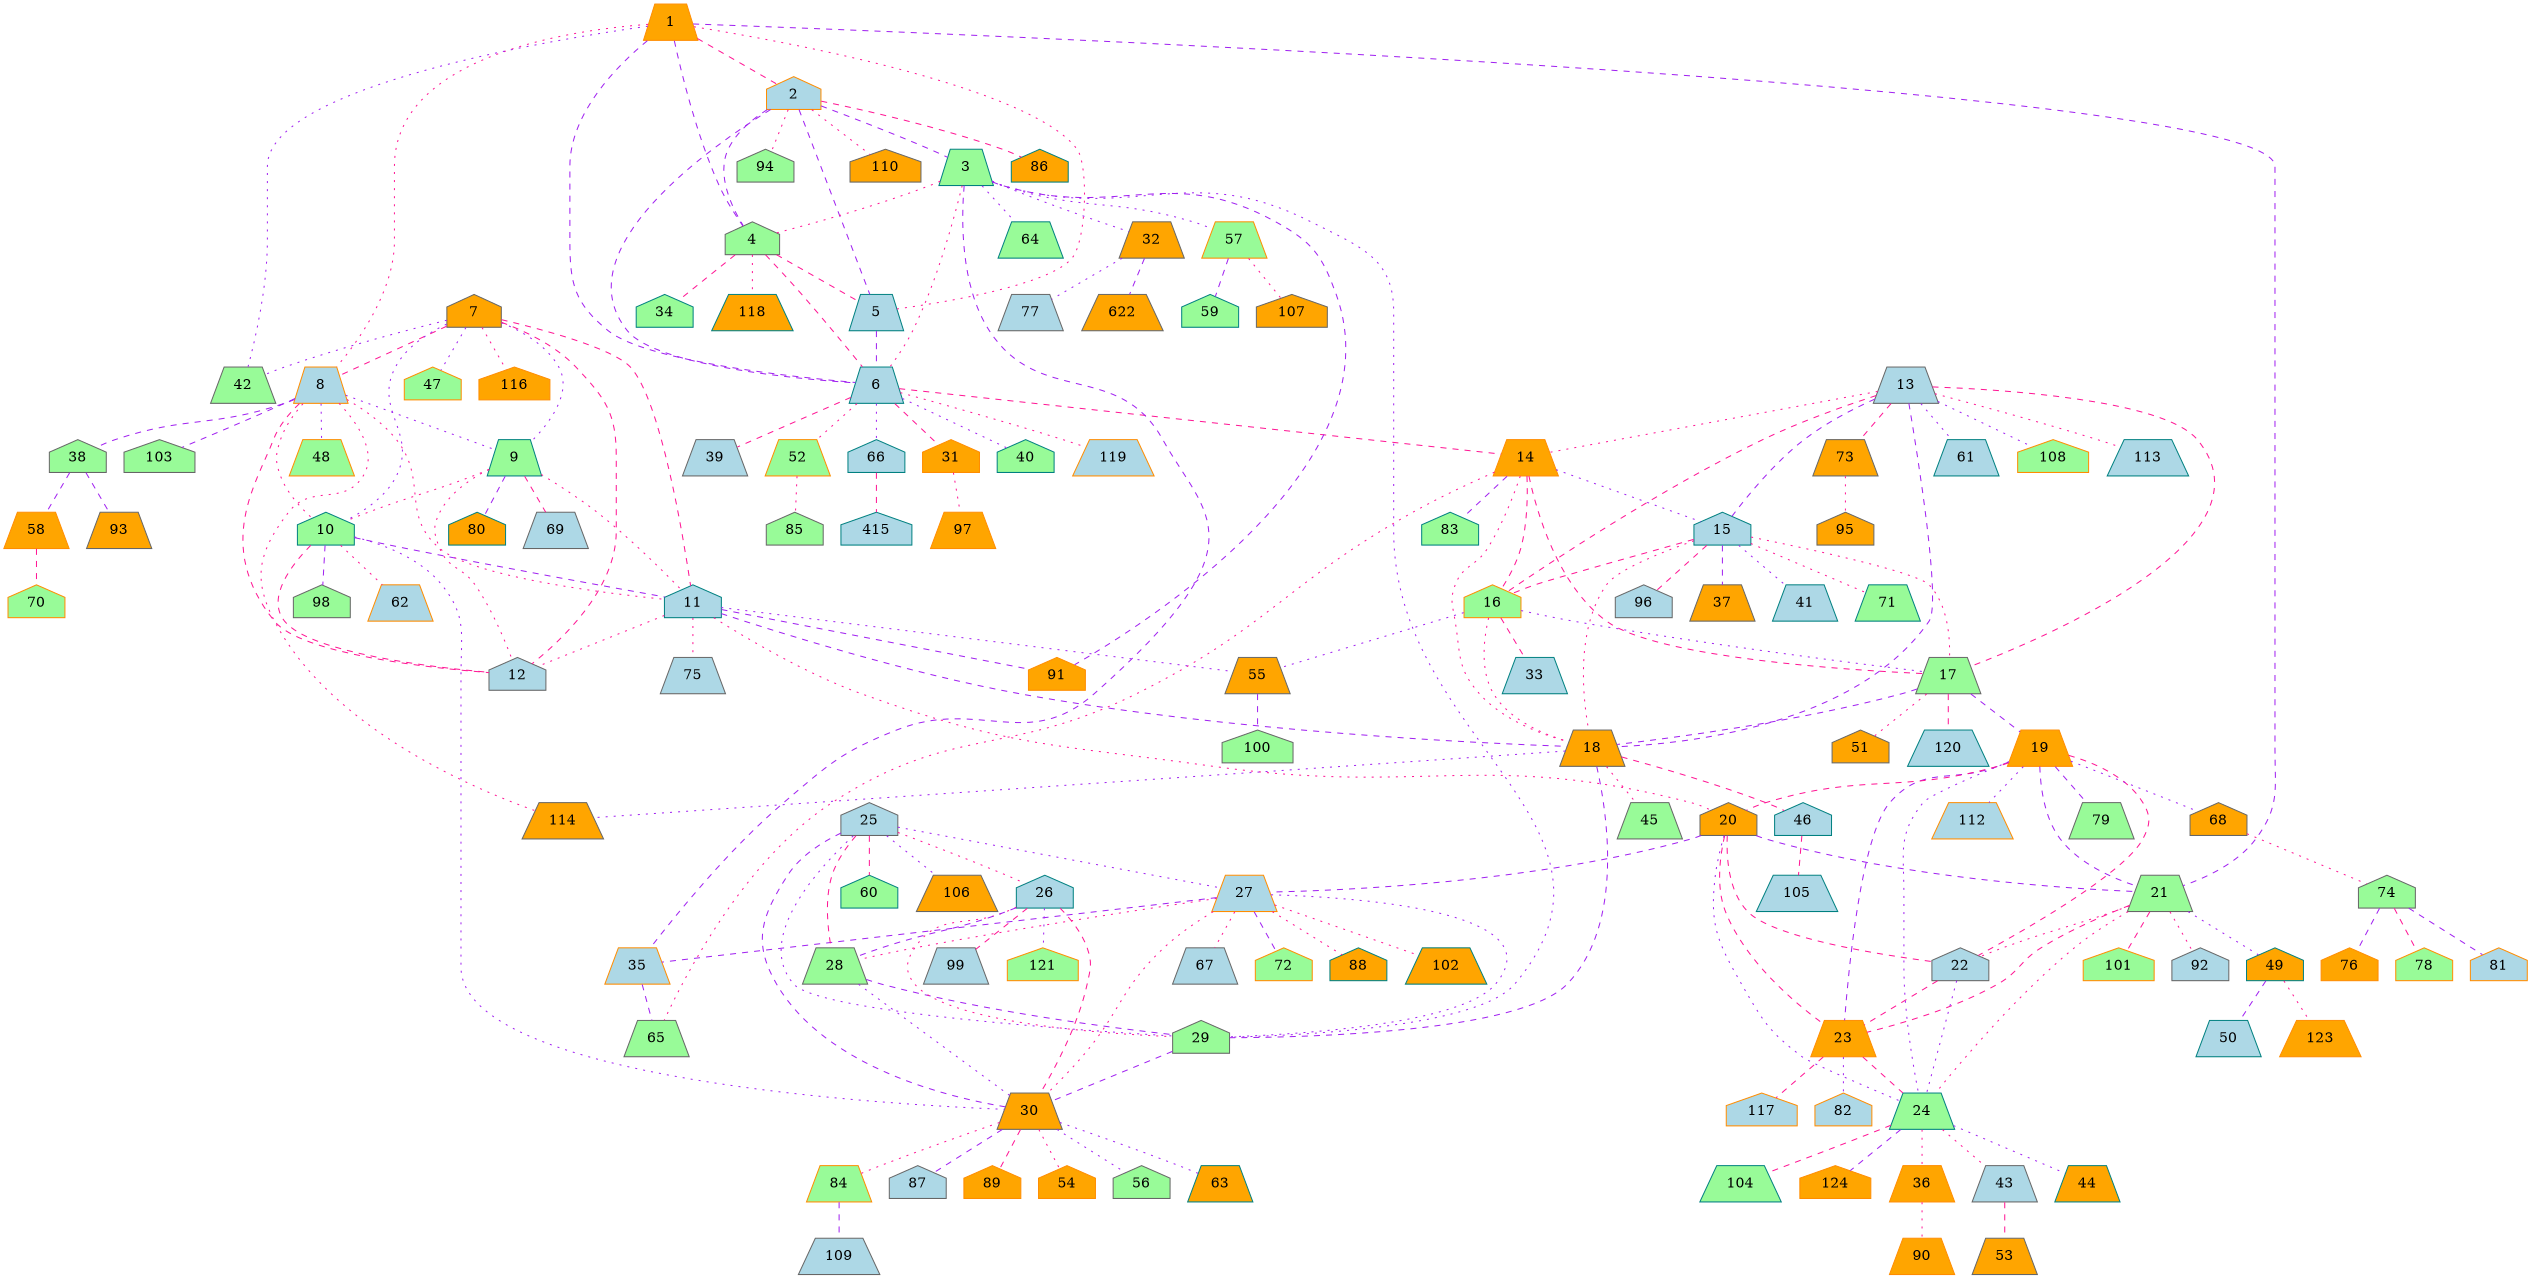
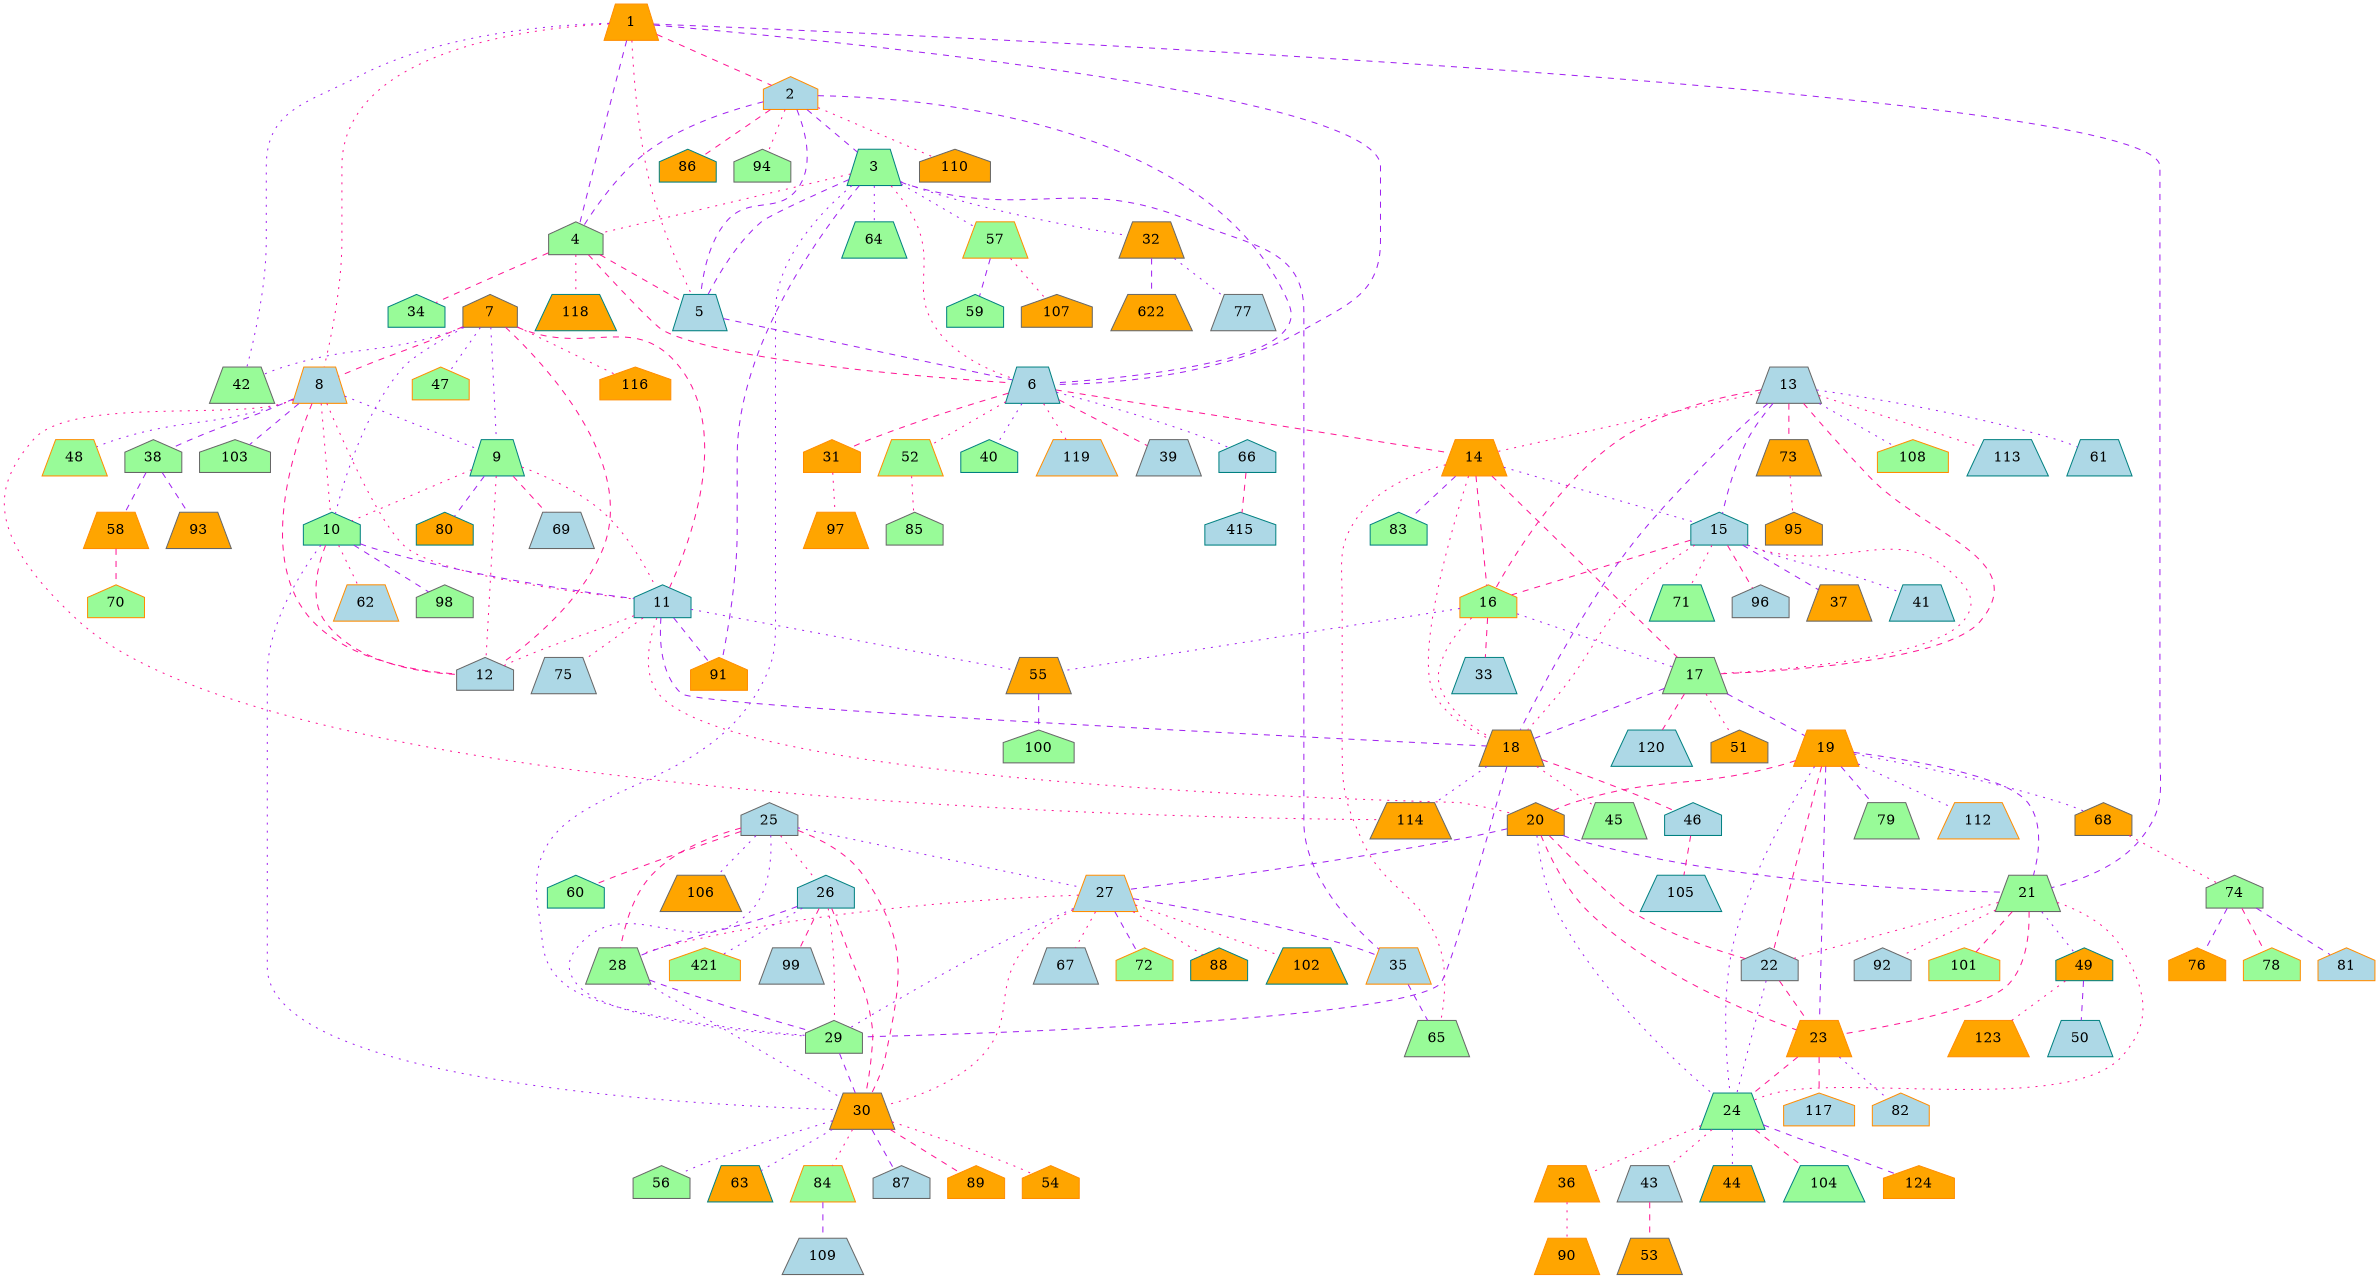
edge "3" -- "5": added
node "121": label "121" -> "421"
edge "25" -- "30": color purple -> deeppink
